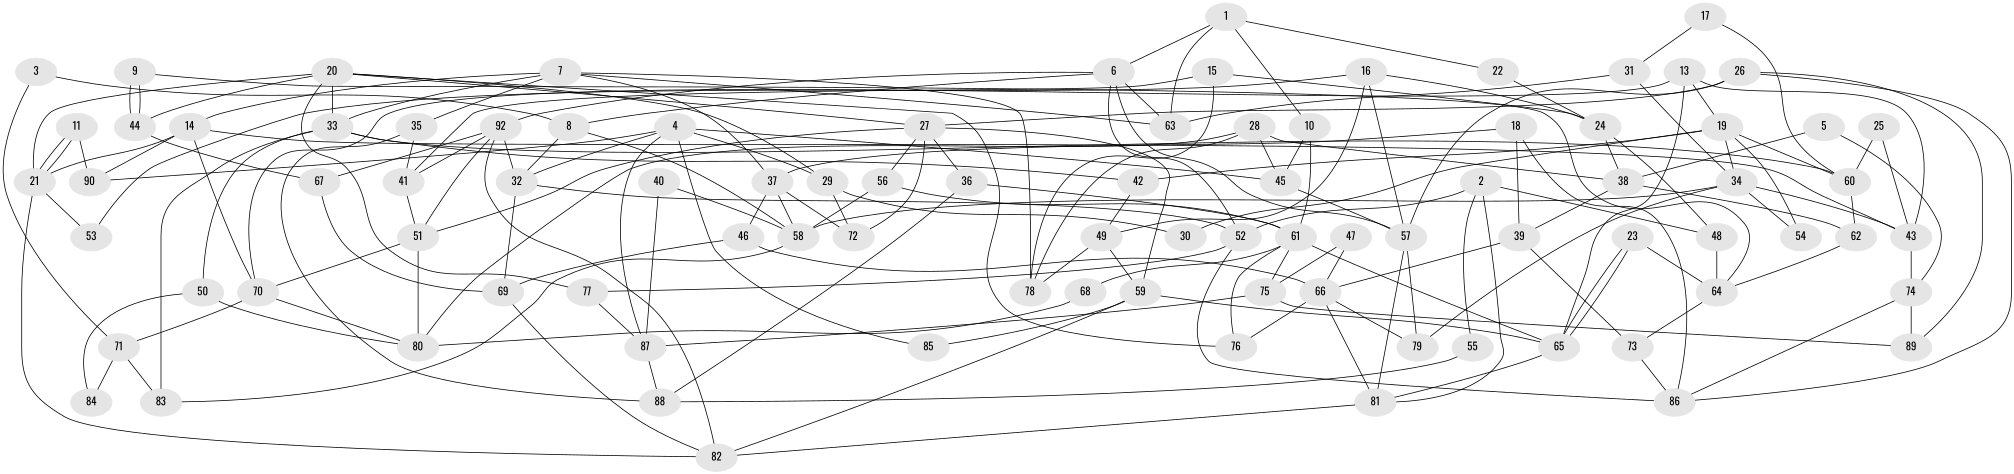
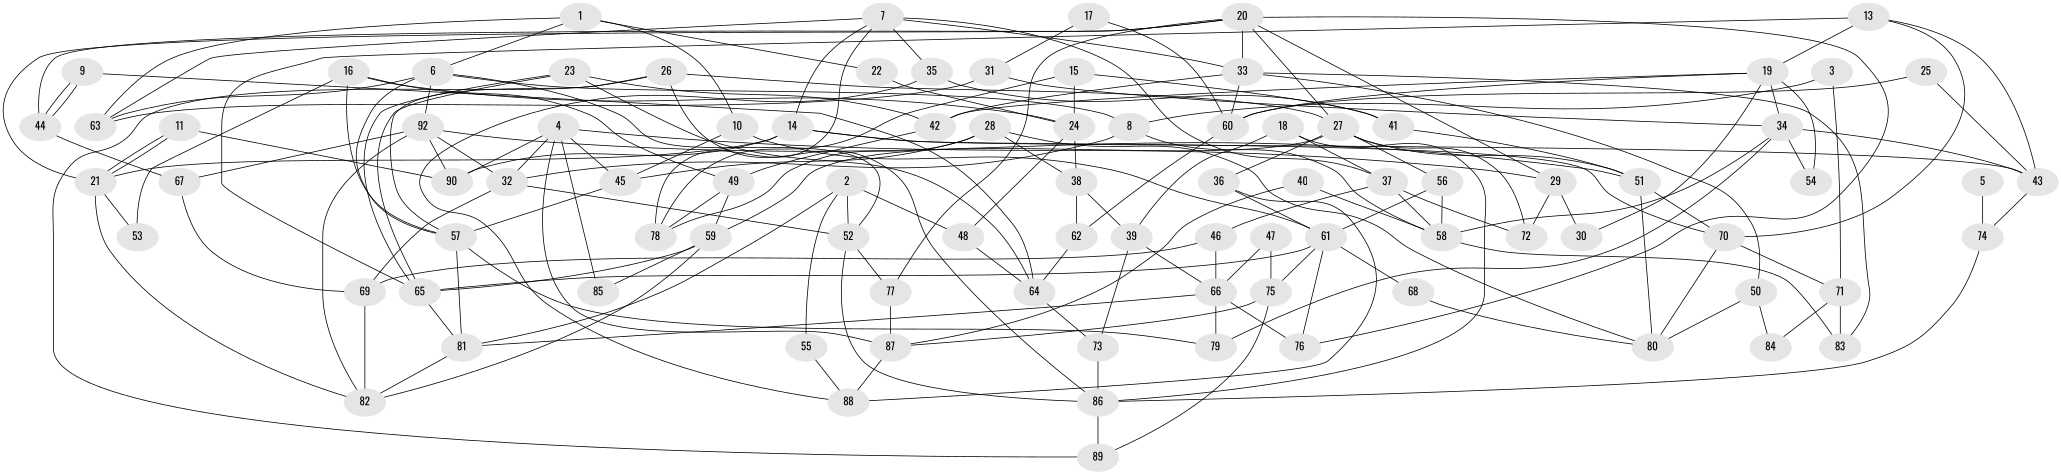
edge "23" -- "42": added
edge "5" -- "38": removed
edge "92" -- "41": now "92" -- "90"
edge "74" -- "89": now "86" -- "89"
